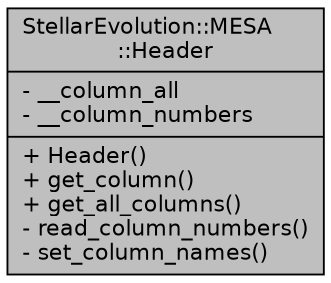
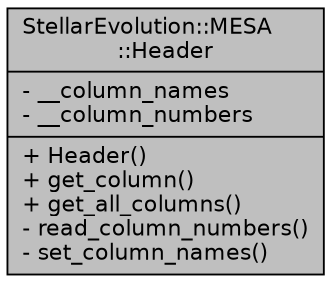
node "StellarEvolution::MESA": text "- __column_all" -> "- __column_names"
